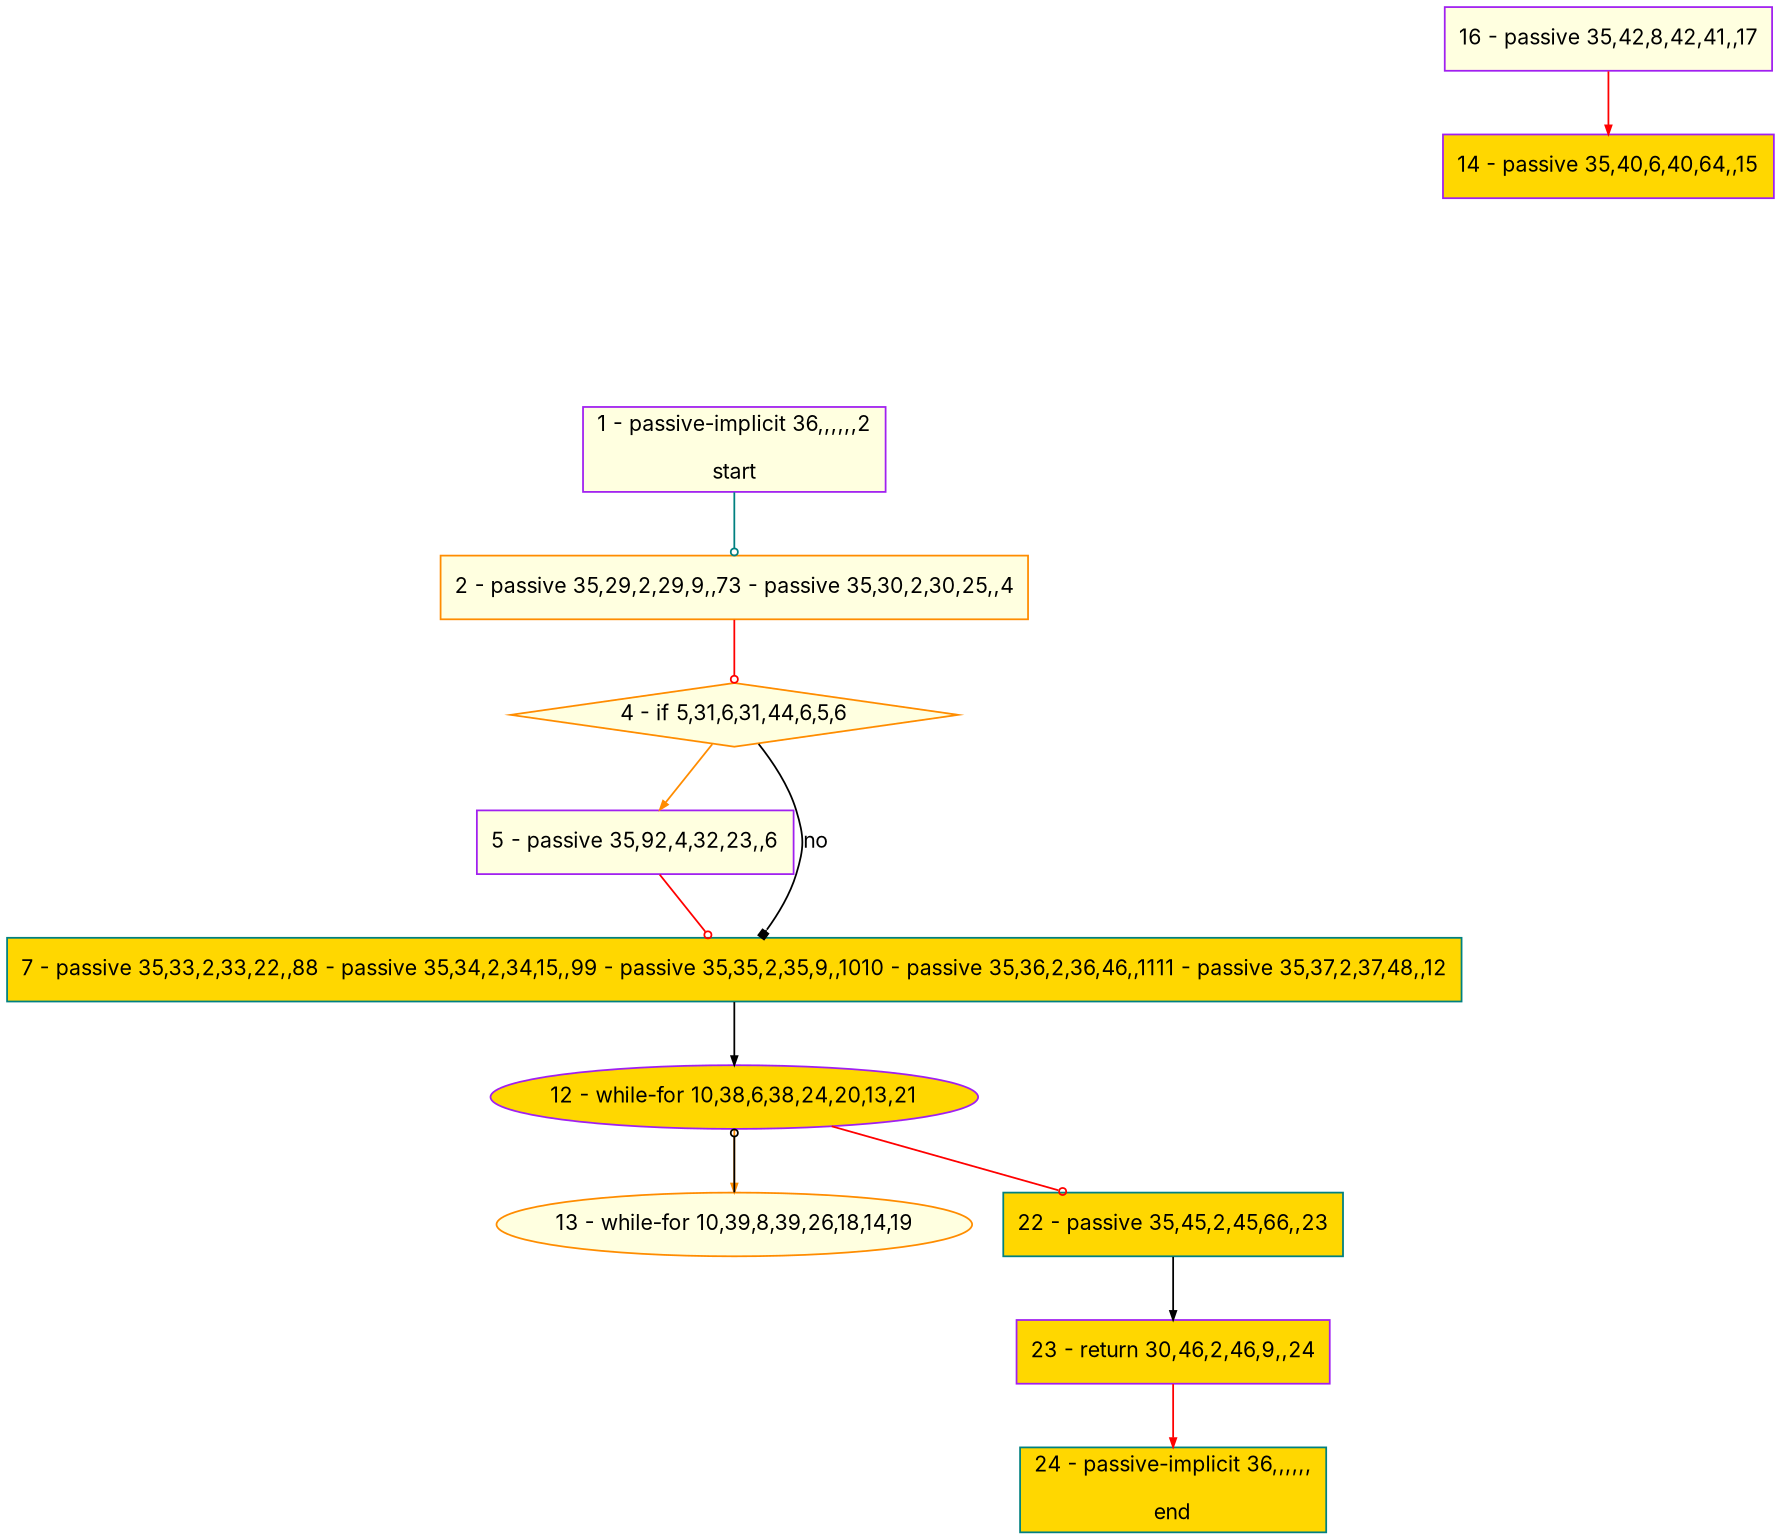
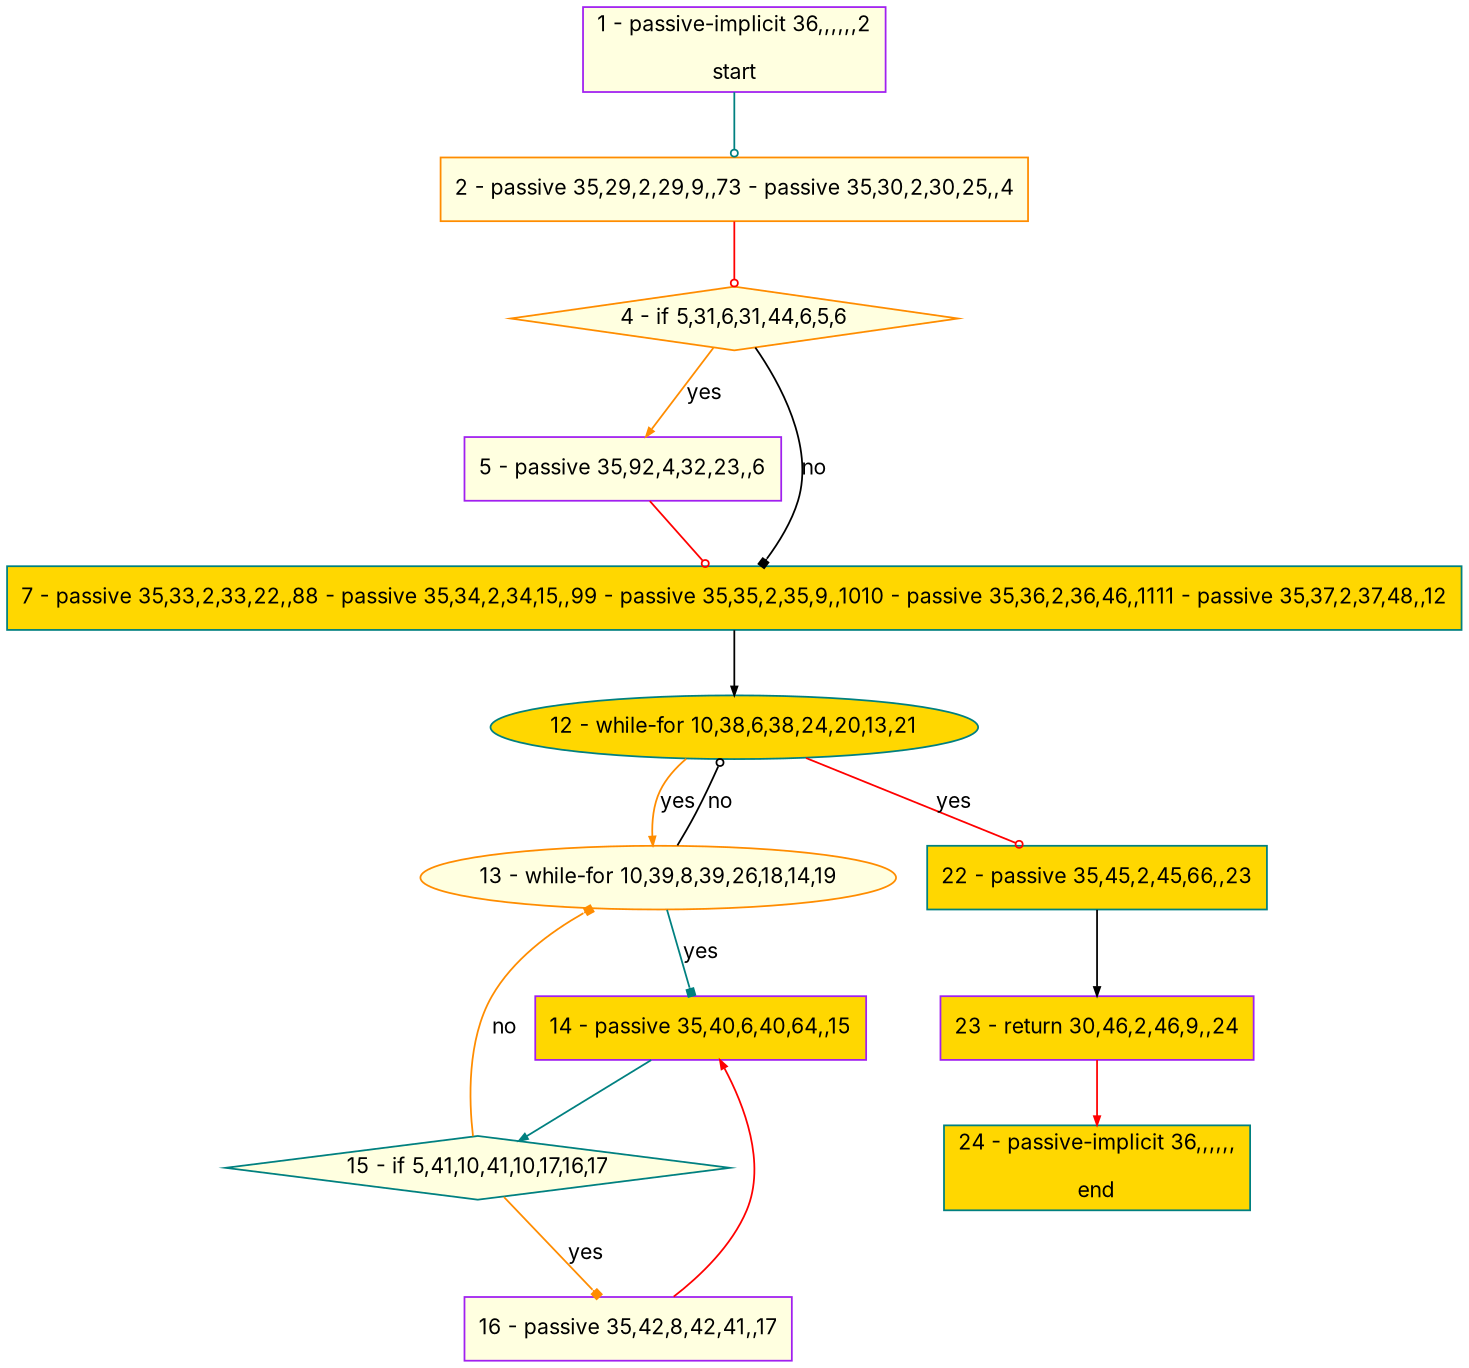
edge "13 - while-for 10,39,8,39,26,18,14,19" -> "14 - passive 35,40,6,40,64,,15": added, label "yes"
node "12 - while-for 10,38,6,38,24,20,13,21": color purple -> teal
node "15 - if 5,41,10,41,10,17,16,17": added
edge "4 - if 5,31,6,31,44,6,5,6" -> "5 - passive 35,92,4,32,23,,6": label "no" -> "yes"
